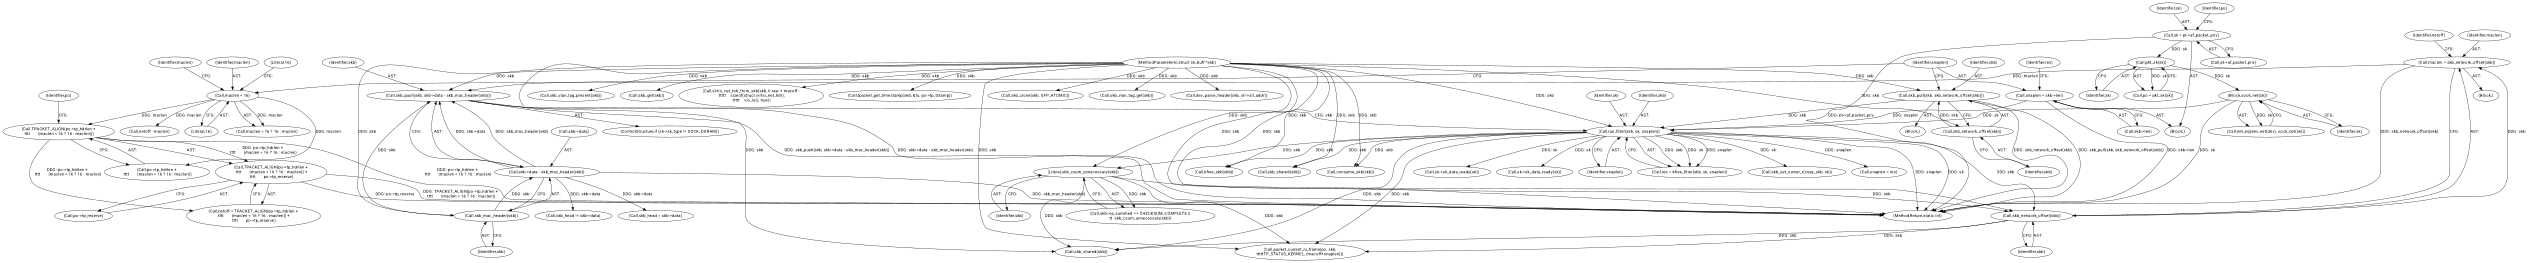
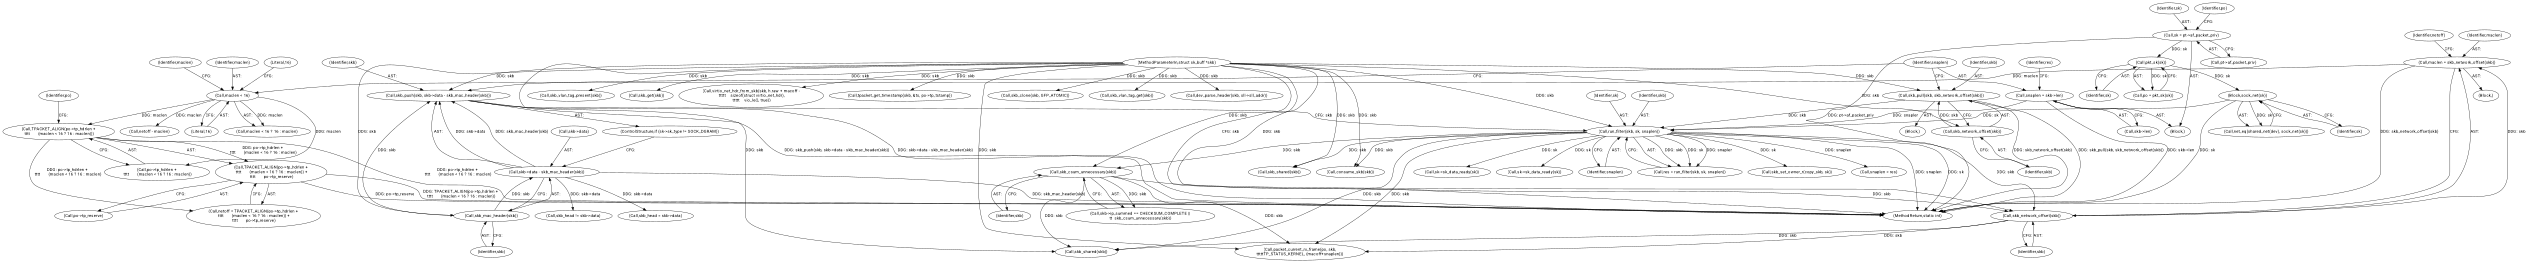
edge "(MethodParameterIn,struct sk_buff *skb)" -> "(MethodReturn,static int)": label "DDG: skb" -> "CFG: skb"
node "(Call,net_eq(dev_net(dev), sock_net(sk)))": label "(Call,net_eq(dev_net(dev), sock_net(sk)))" -> "(Call,net_eq(shared_net(dev), sock_net(sk)))"
edge "(Call,skb_push(skb, skb->data - skb_mac_header(skb)))" -> "(Call,skb->data - skb_mac_header(skb))": now "(ControlStructure,if (sk->sk_type != SOCK_DGRAM))" -> "(Call,skb->data - skb_mac_header(skb))"
node "(Literal,skb_csum_unnecessary(skb))": label "(Literal,skb_csum_unnecessary(skb))" -> "(Call,skb_csum_unnecessary(skb))"
node "(Call,kfree_skb(skb))": removed
node "(Call,res = kfree_filter(skb, sk, snaplen))": label "(Call,res = kfree_filter(skb, sk, snaplen))" -> "(Call,res = run_filter(skb, sk, snaplen))"
